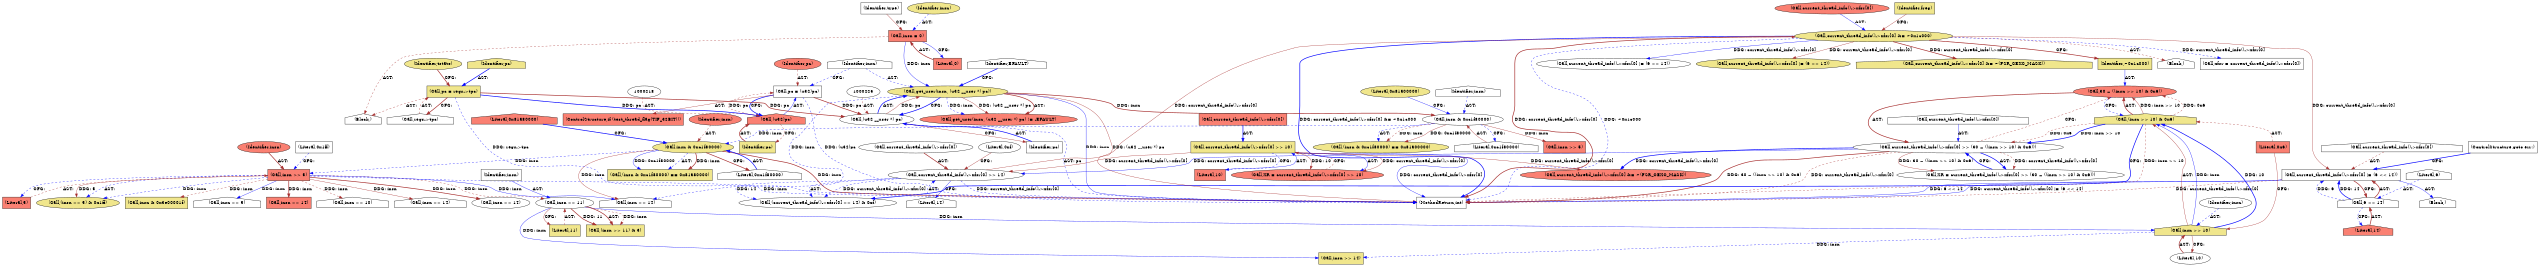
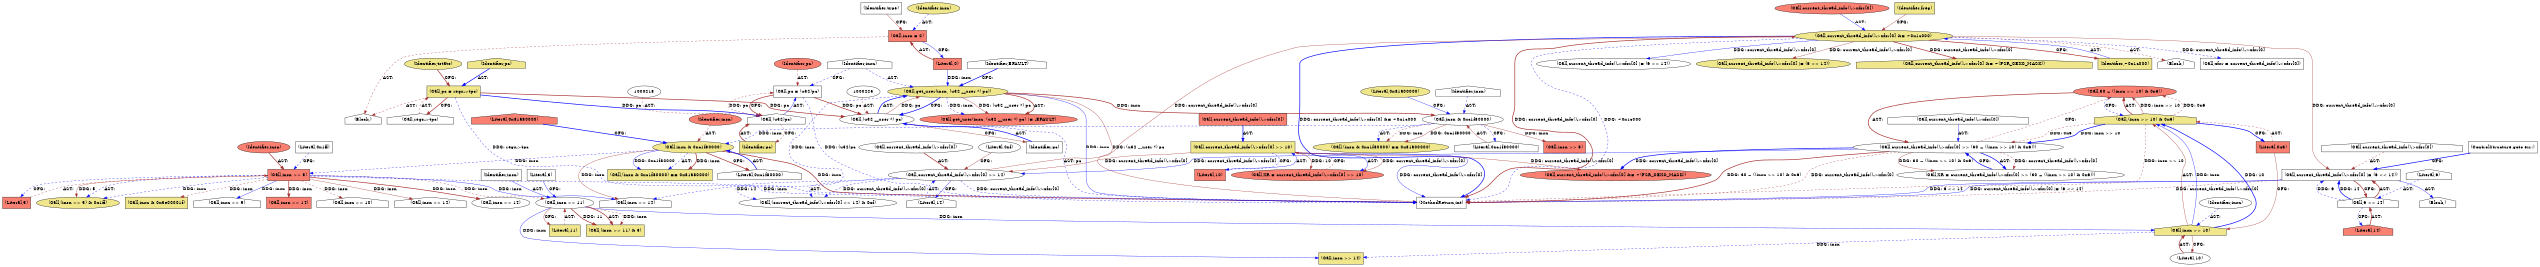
edge "(Call,insn = 0)" -> "(Call,get_user(insn, (u32 __user *) pc))": now "(Literal,0)" -> "(Call,get_user(insn, (u32 __user *) pc))"
edge "(Identifier,~0x1c000)" -> "(Call,30 + ((insn >> 10) & 0x6))": now "(Identifier,~0x1c000)" -> "(Call,current_thread_info()->xfsr[0] &= ~0x1c000)"
edge "(Call,pc = (u32)pc)" -> "(Call,(u32)pc)": color blue -> brown
node "(ControlStructure,if (test_thread_flag(TIF_32BIT)))": removed
node "(Call,(u32)pc)": fillcolor salmon -> white
node "(Literal,3)": added
edge "(Call,(insn >> 10) & 0x6)" -> "(Call,(current_thread_info()->xfsr[0] >> 14) & 0xf)": now "(Call,(insn >> 10) & 0x6)" -> "(Literal,0x6)"
